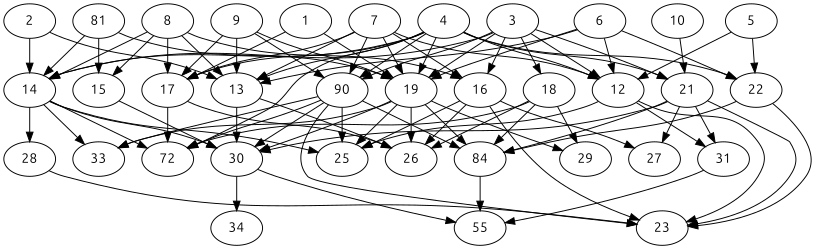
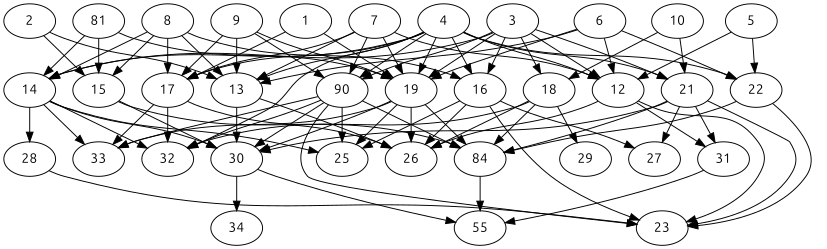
edge "10" -> "18": added
edge "2" -> "14": now "2" -> "15"
edge "7" -> "16": now "4" -> "16"
edge "17" -> "33": added
edge "12" -> "25": now "12" -> "26"
edge "15" -> "84": added
edge "19" -> "29": removed
node "72": label "72" -> "32"
